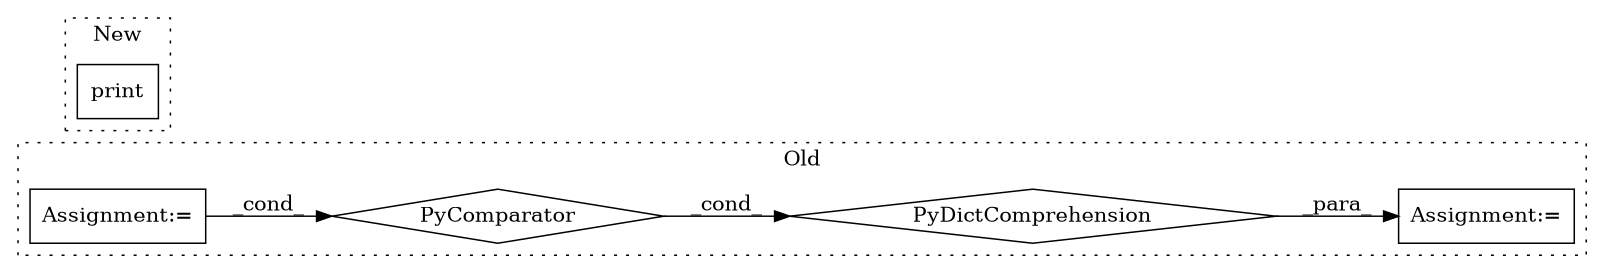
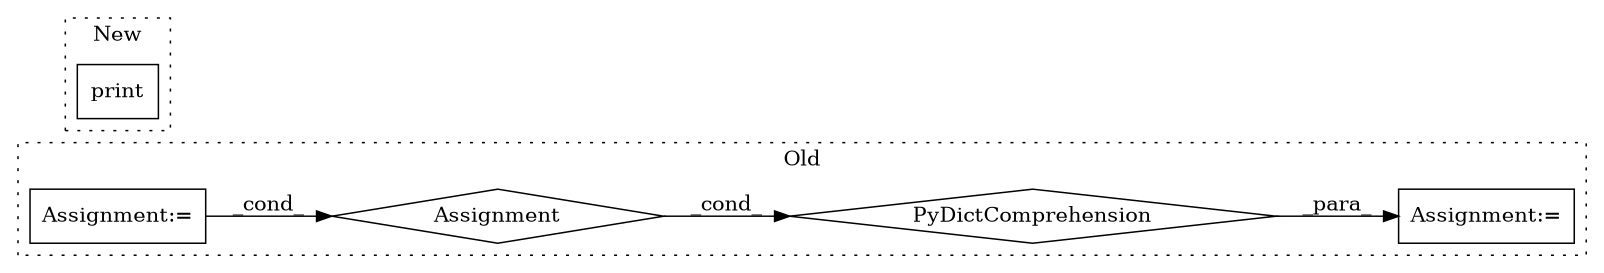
node "PyComparator": label "PyComparator" -> "Assignment"
